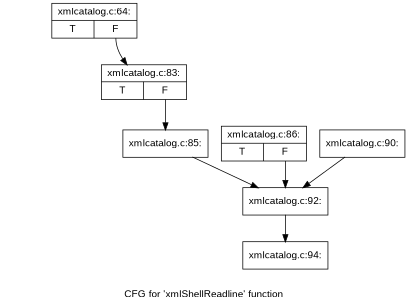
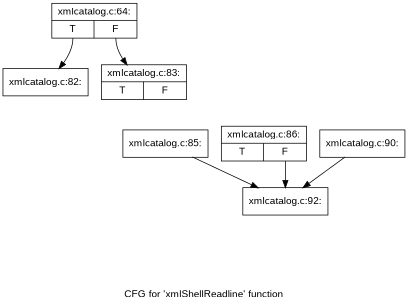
node "xmlcatalog.c:82:": added
edge "xmlcatalog.c:83:" -> "xmlcatalog.c:85:": removed
node "xmlcatalog.c:94:": removed
